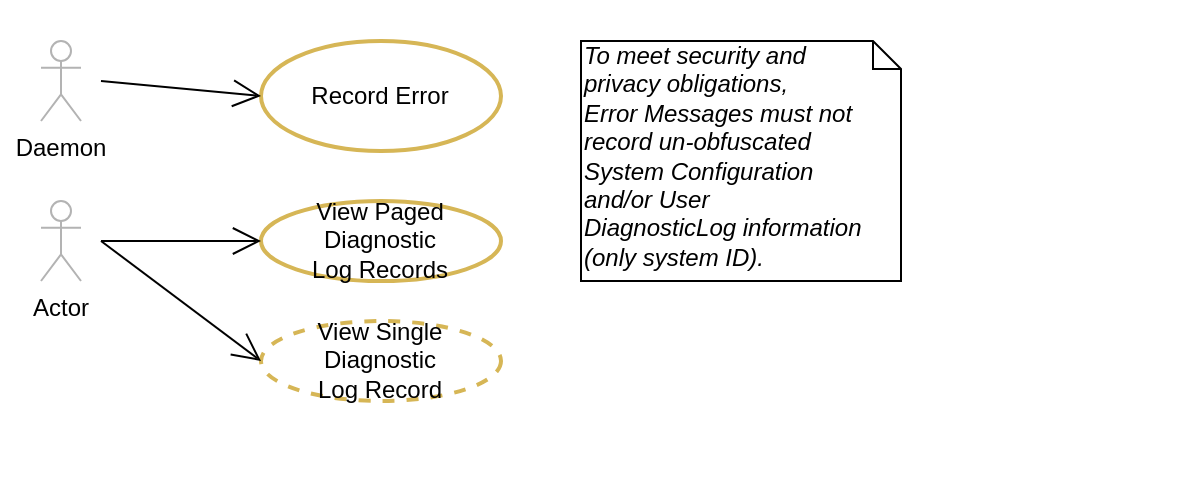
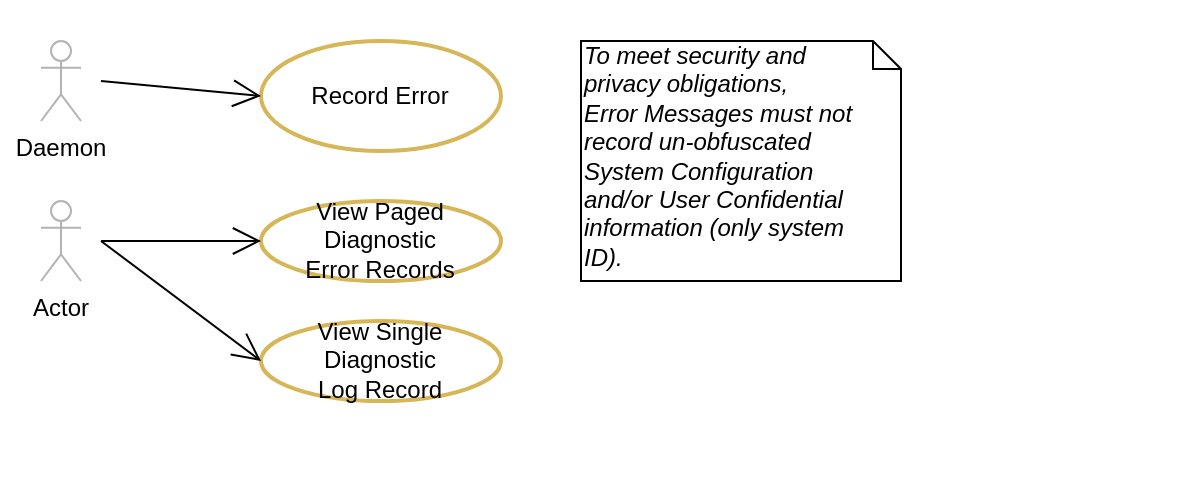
node "To meet security and privacy obligations, Error Messages must not record un-obfuscated System Configuration and/or User DiagnosticLog information (only system ID).": label "To meet security and privacy obligations, Error Messages must not record un-obfuscated System Configuration and/or User DiagnosticLog information (only system ID)." -> "To meet security and privacy obligations, Error Messages must not record un-obfuscated System Configuration and/or User Confidential information (only system ID)."
node "View Paged DiagnosticLog Records": label "View Paged DiagnosticLog Records" -> "View Paged DiagnosticError Records"
node "View Single DiagnosticLog Record": style dashed -> solid
